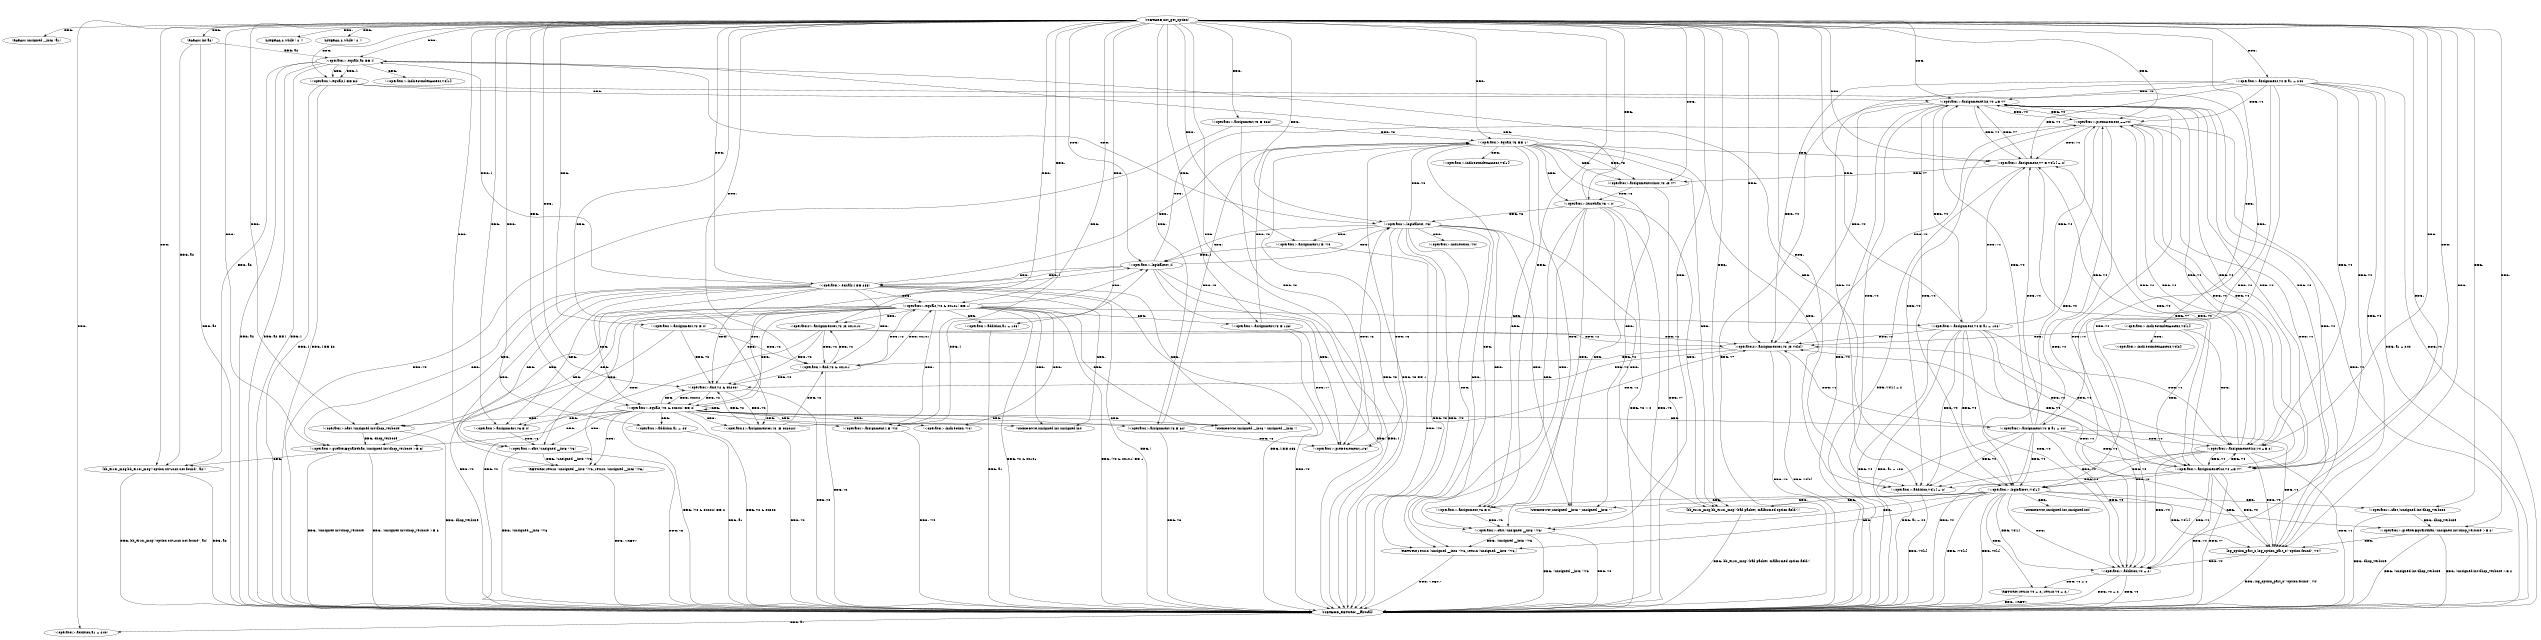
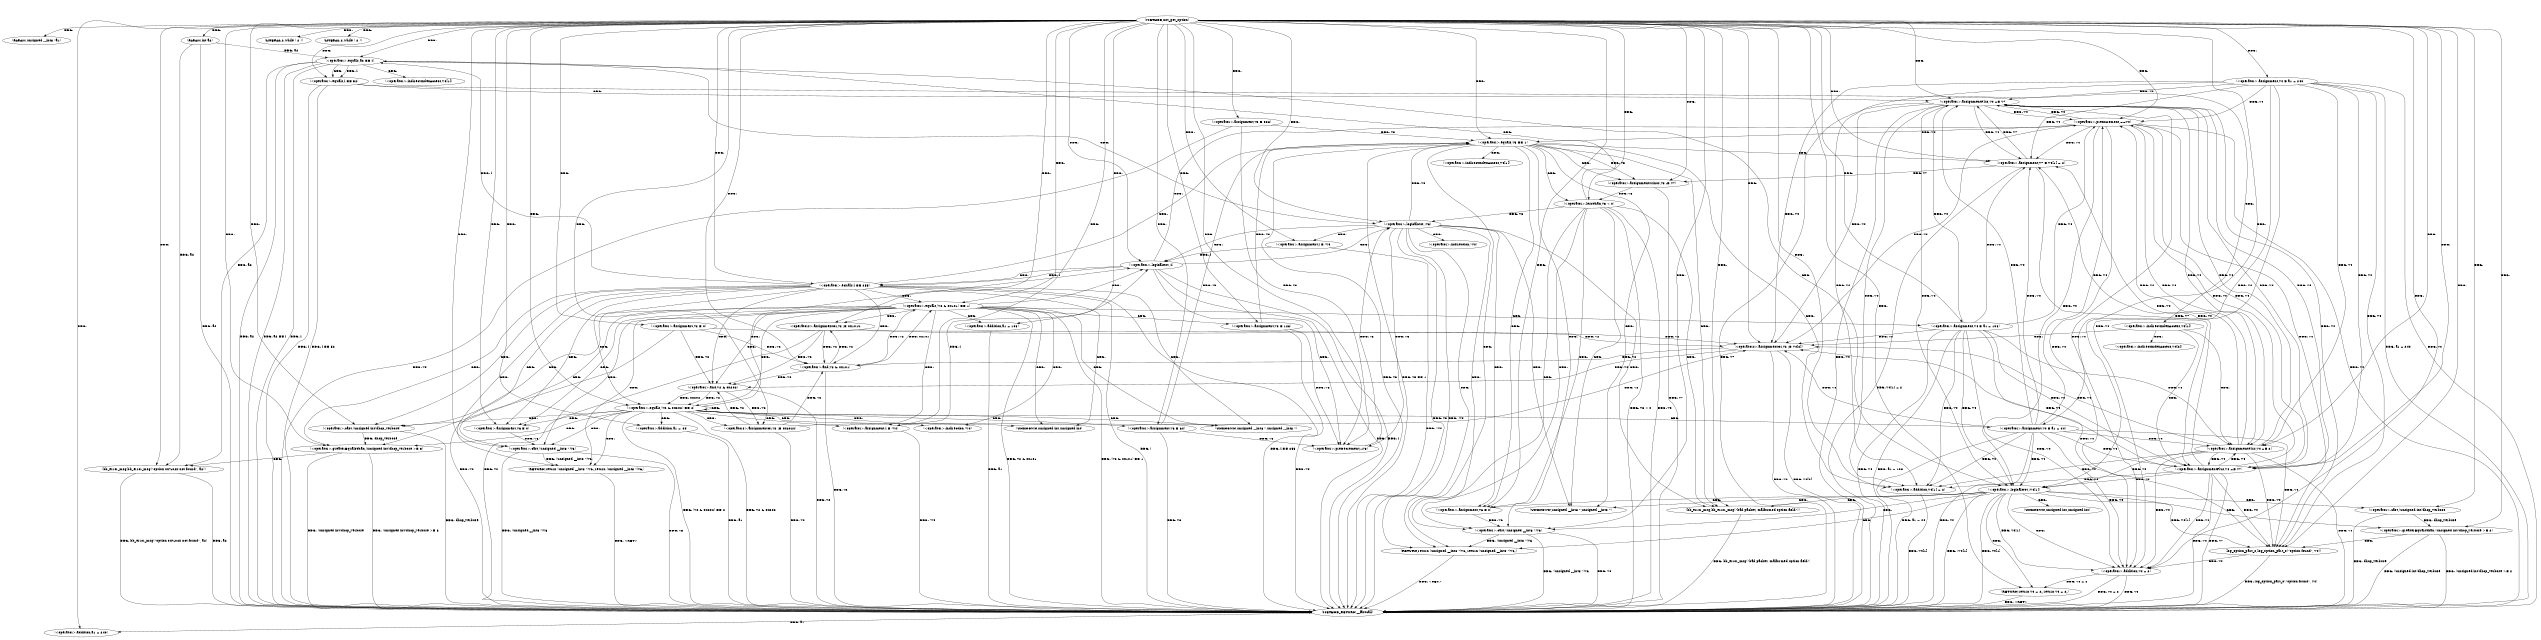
edge "(METHOD,not_get_option)" -> "(<operator>.and,v2 & 0x202)": now "(METHOD,not_get_option)" -> "(RETURN,return v4 + 2;,return v4 + 2;)"
edge "(<operator>.preIncrement,++v4)" -> "(<operator>.addition,v4[1] + 2)": now "(<operator>.preIncrement,++v4)" -> "(<operator>.equals,v3 == 1)"
edge "(<operator>.assignment,v3 = 128)" -> "(<operator>.preDecrement,--v3)": label "DDG: v7" -> "DDG: v3"
edge "(<operator>.equals,(v2 & 0x202) == 2)" -> "(<operator>.and,v2 & 0x202)": removed, label "CDG:"
